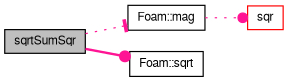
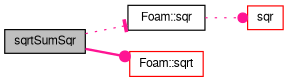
node "Foam::mag": label "Foam::mag" -> "Foam::sqr"
node "Foam::sqrt": color black -> red
